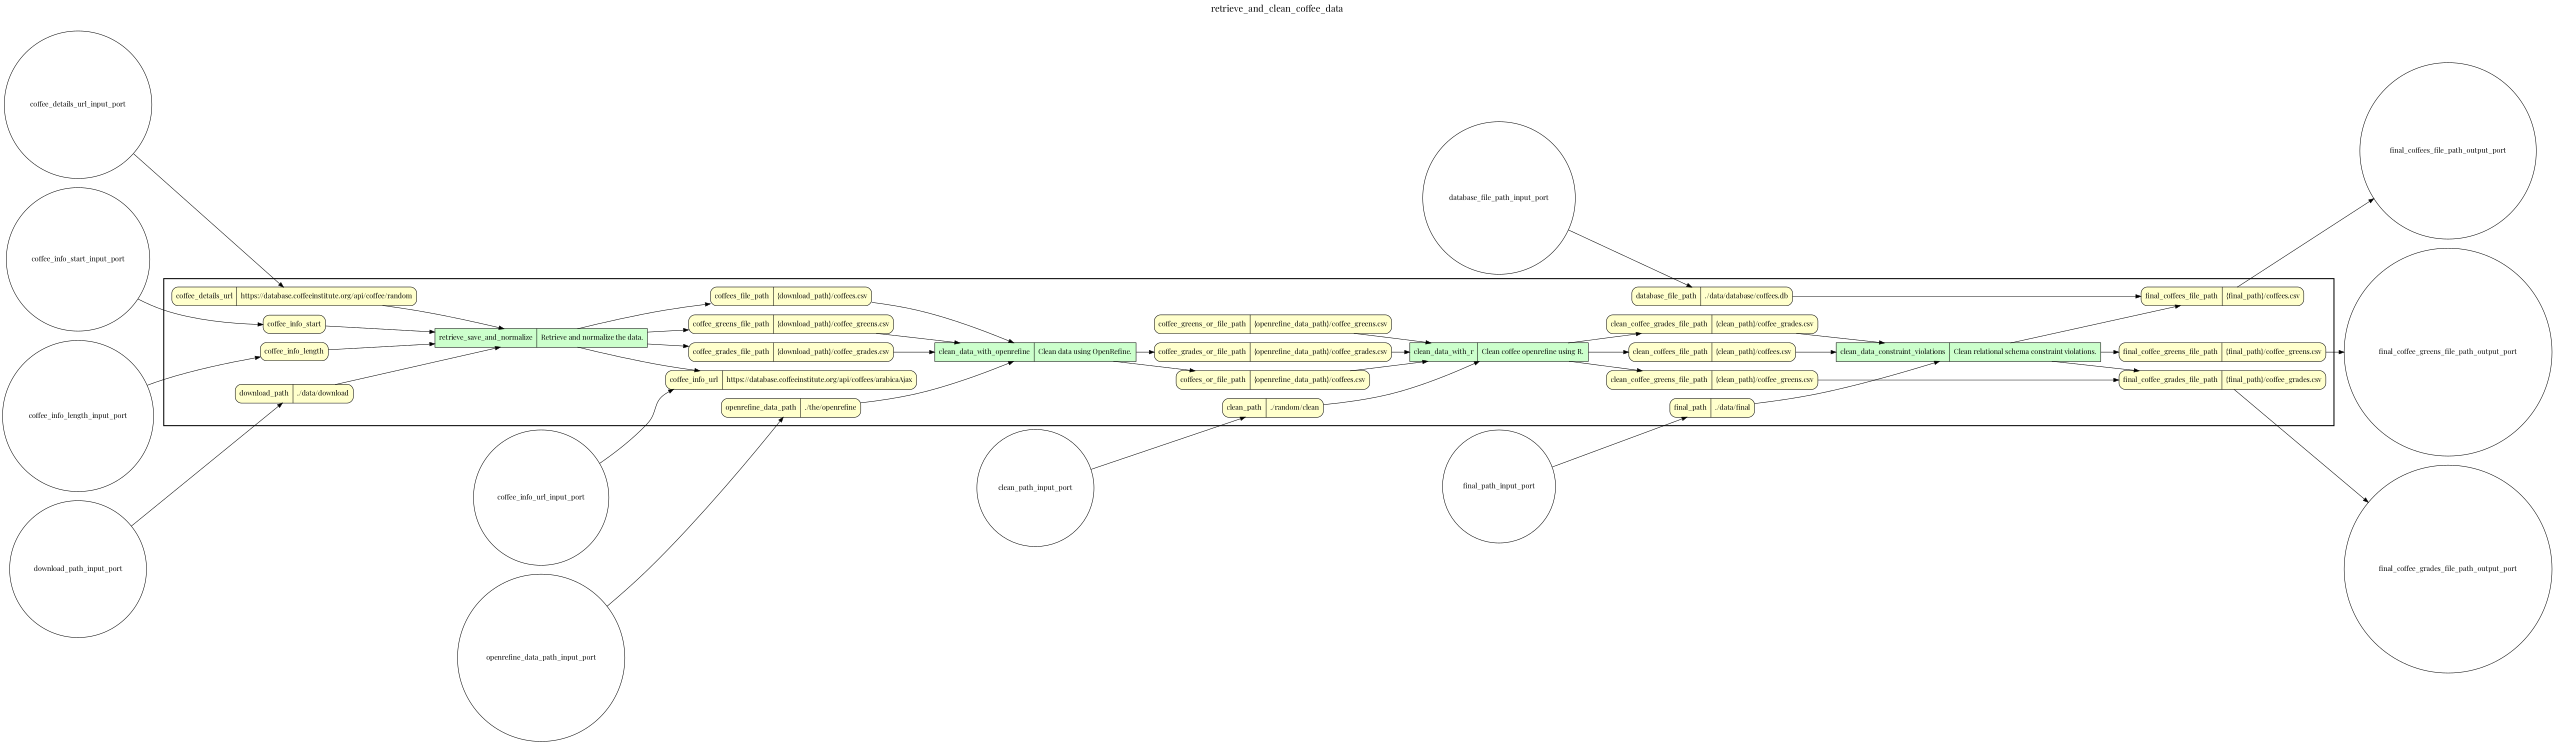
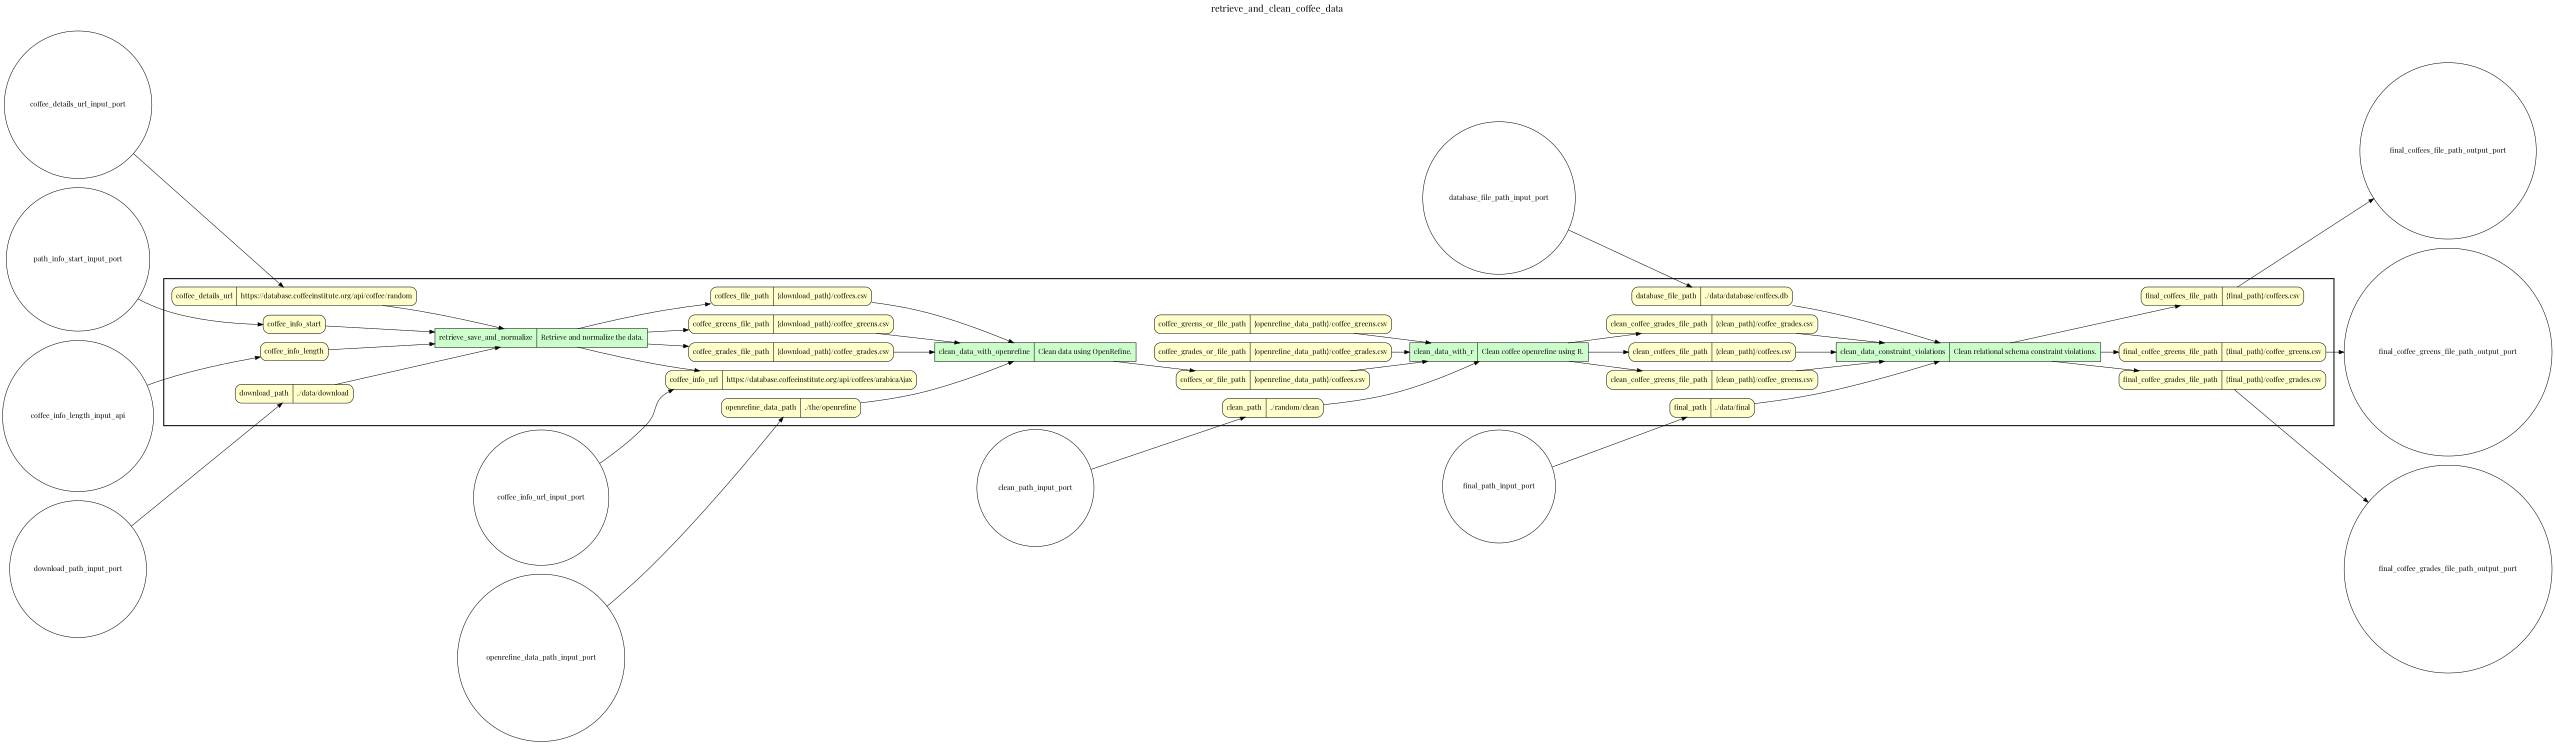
node "coffee_info_start_input_port": label "coffee_info_start_input_port" -> "path_info_start_input_port"
edge "database_file_path" -> "final_coffees_file_path": now "database_file_path" -> "clean_data_constraint_violations"
edge "clean_data_with_openrefine" -> "coffee_grades_or_file_path": removed
edge "clean_coffee_greens_file_path" -> "final_coffee_grades_file_path": now "clean_coffee_greens_file_path" -> "clean_data_constraint_violations"
node "coffee_info_length_input_port": label "coffee_info_length_input_port" -> "coffee_info_length_input_api"
